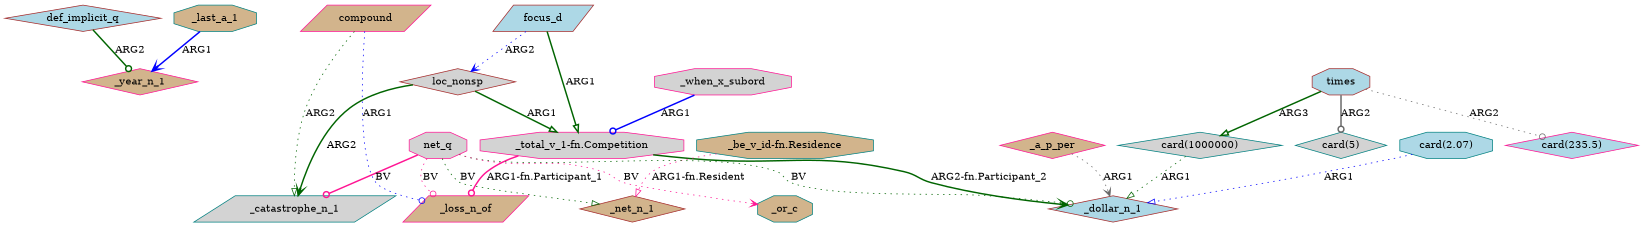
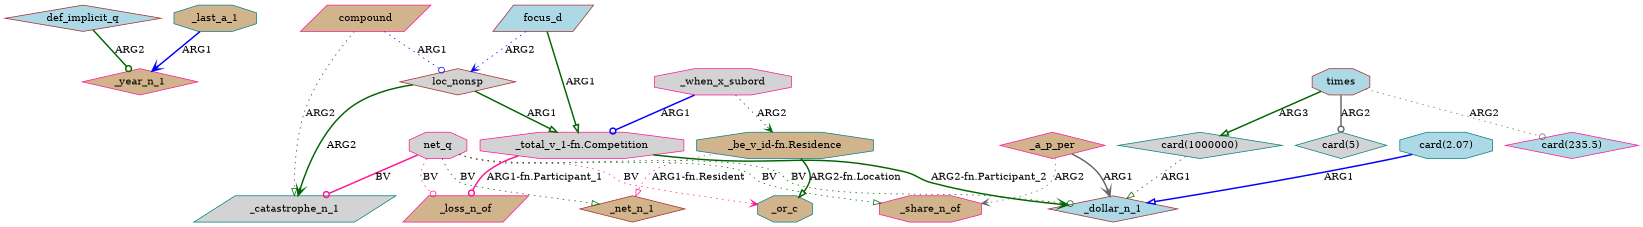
edge "_when_x_subord" -> "_be_v_id-fn.Residence": added, label "ARG2"
edge "compound" -> "_loss_n_of": now "compound" -> "loc_nonsp"
edge "_a_p_per" -> "_dollar_n_1": style dotted -> bold
edge "_be_v_id-fn.Residence" -> "_or_c": added, label "ARG2-fn.Location"
edge "card(2.07)" -> "_dollar_n_1": style dotted -> bold
node "_share_n_of": added
